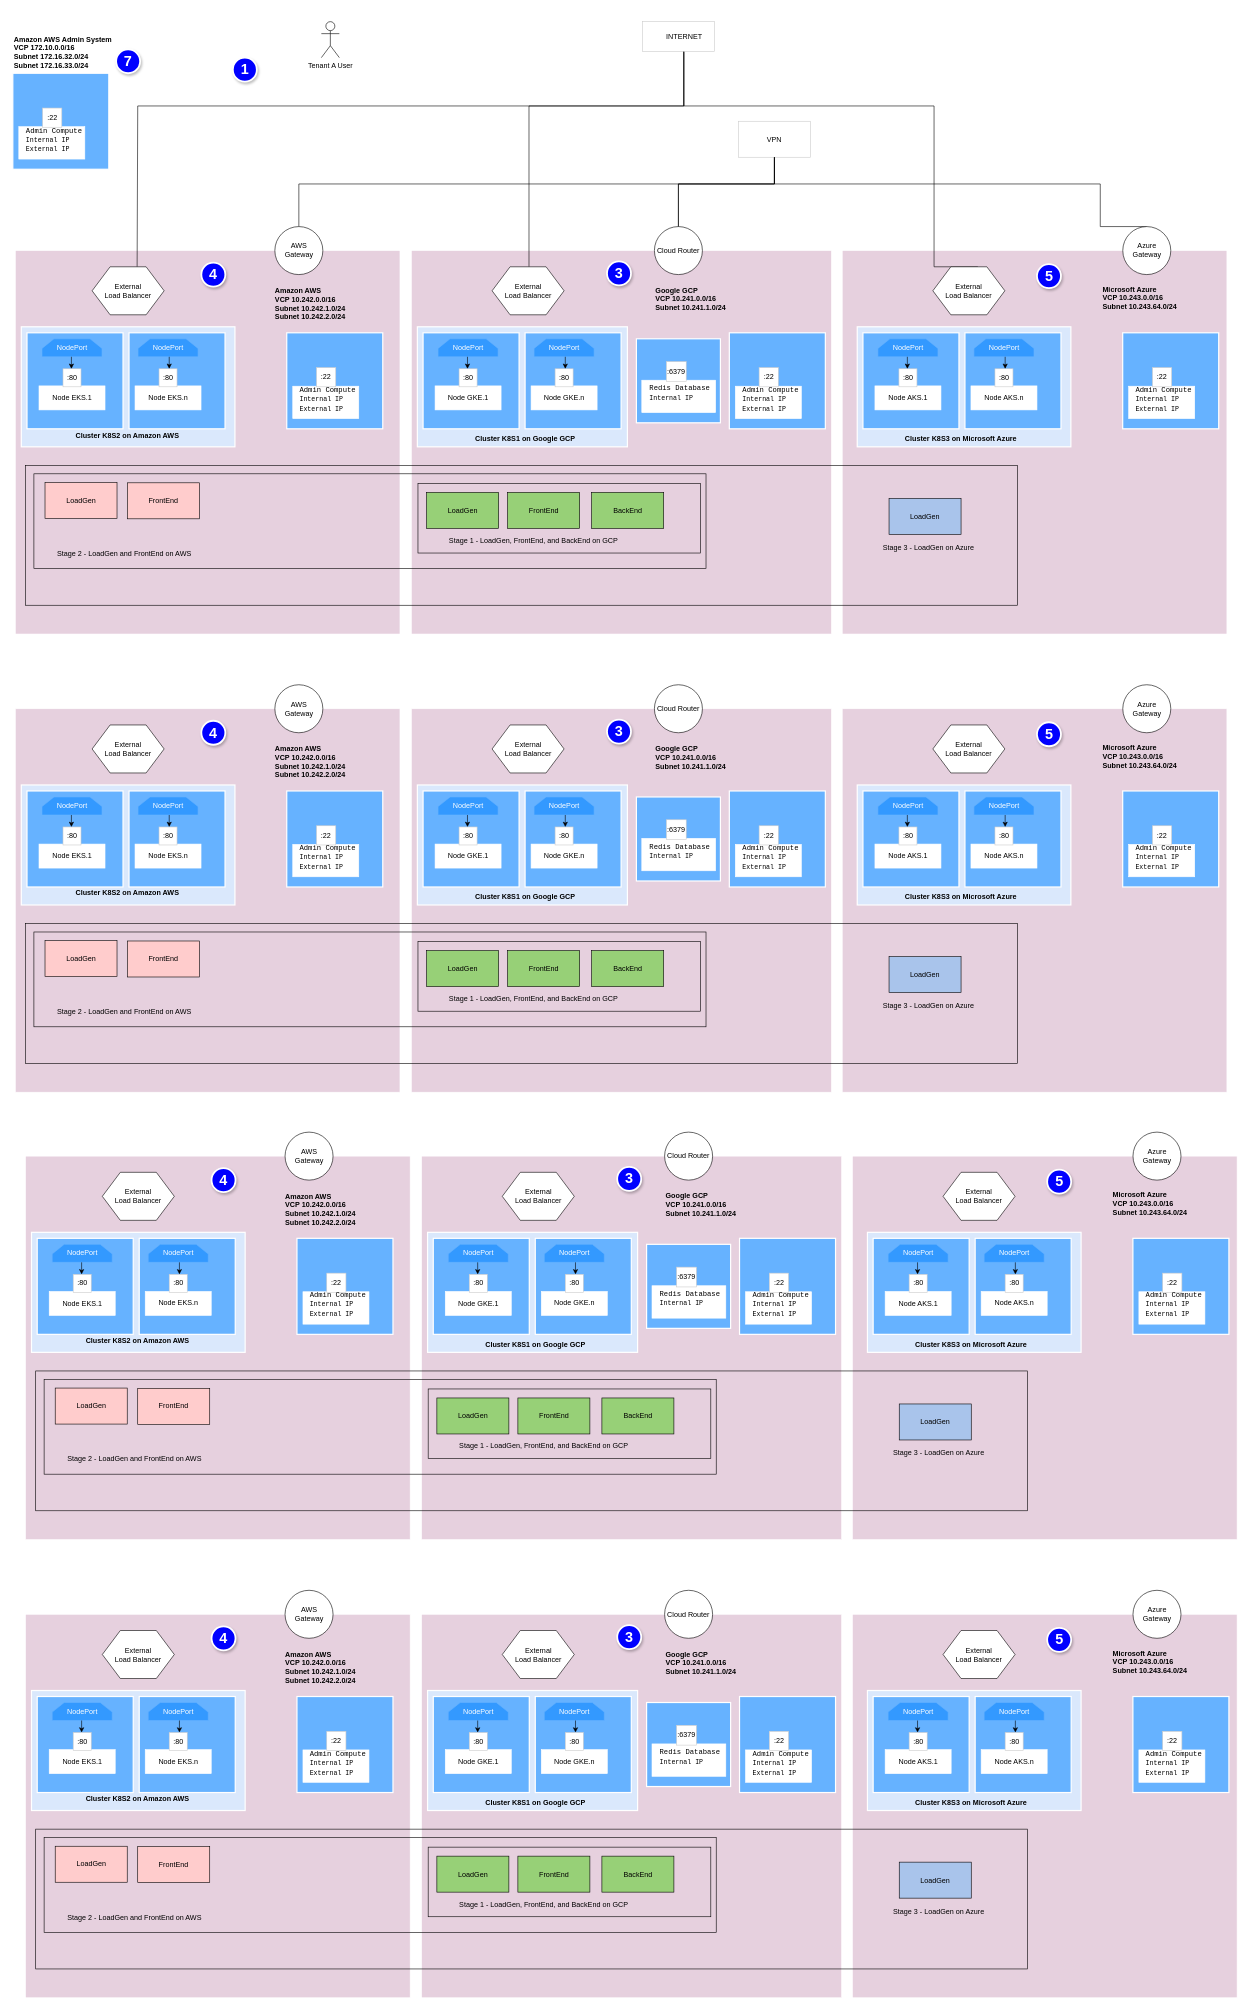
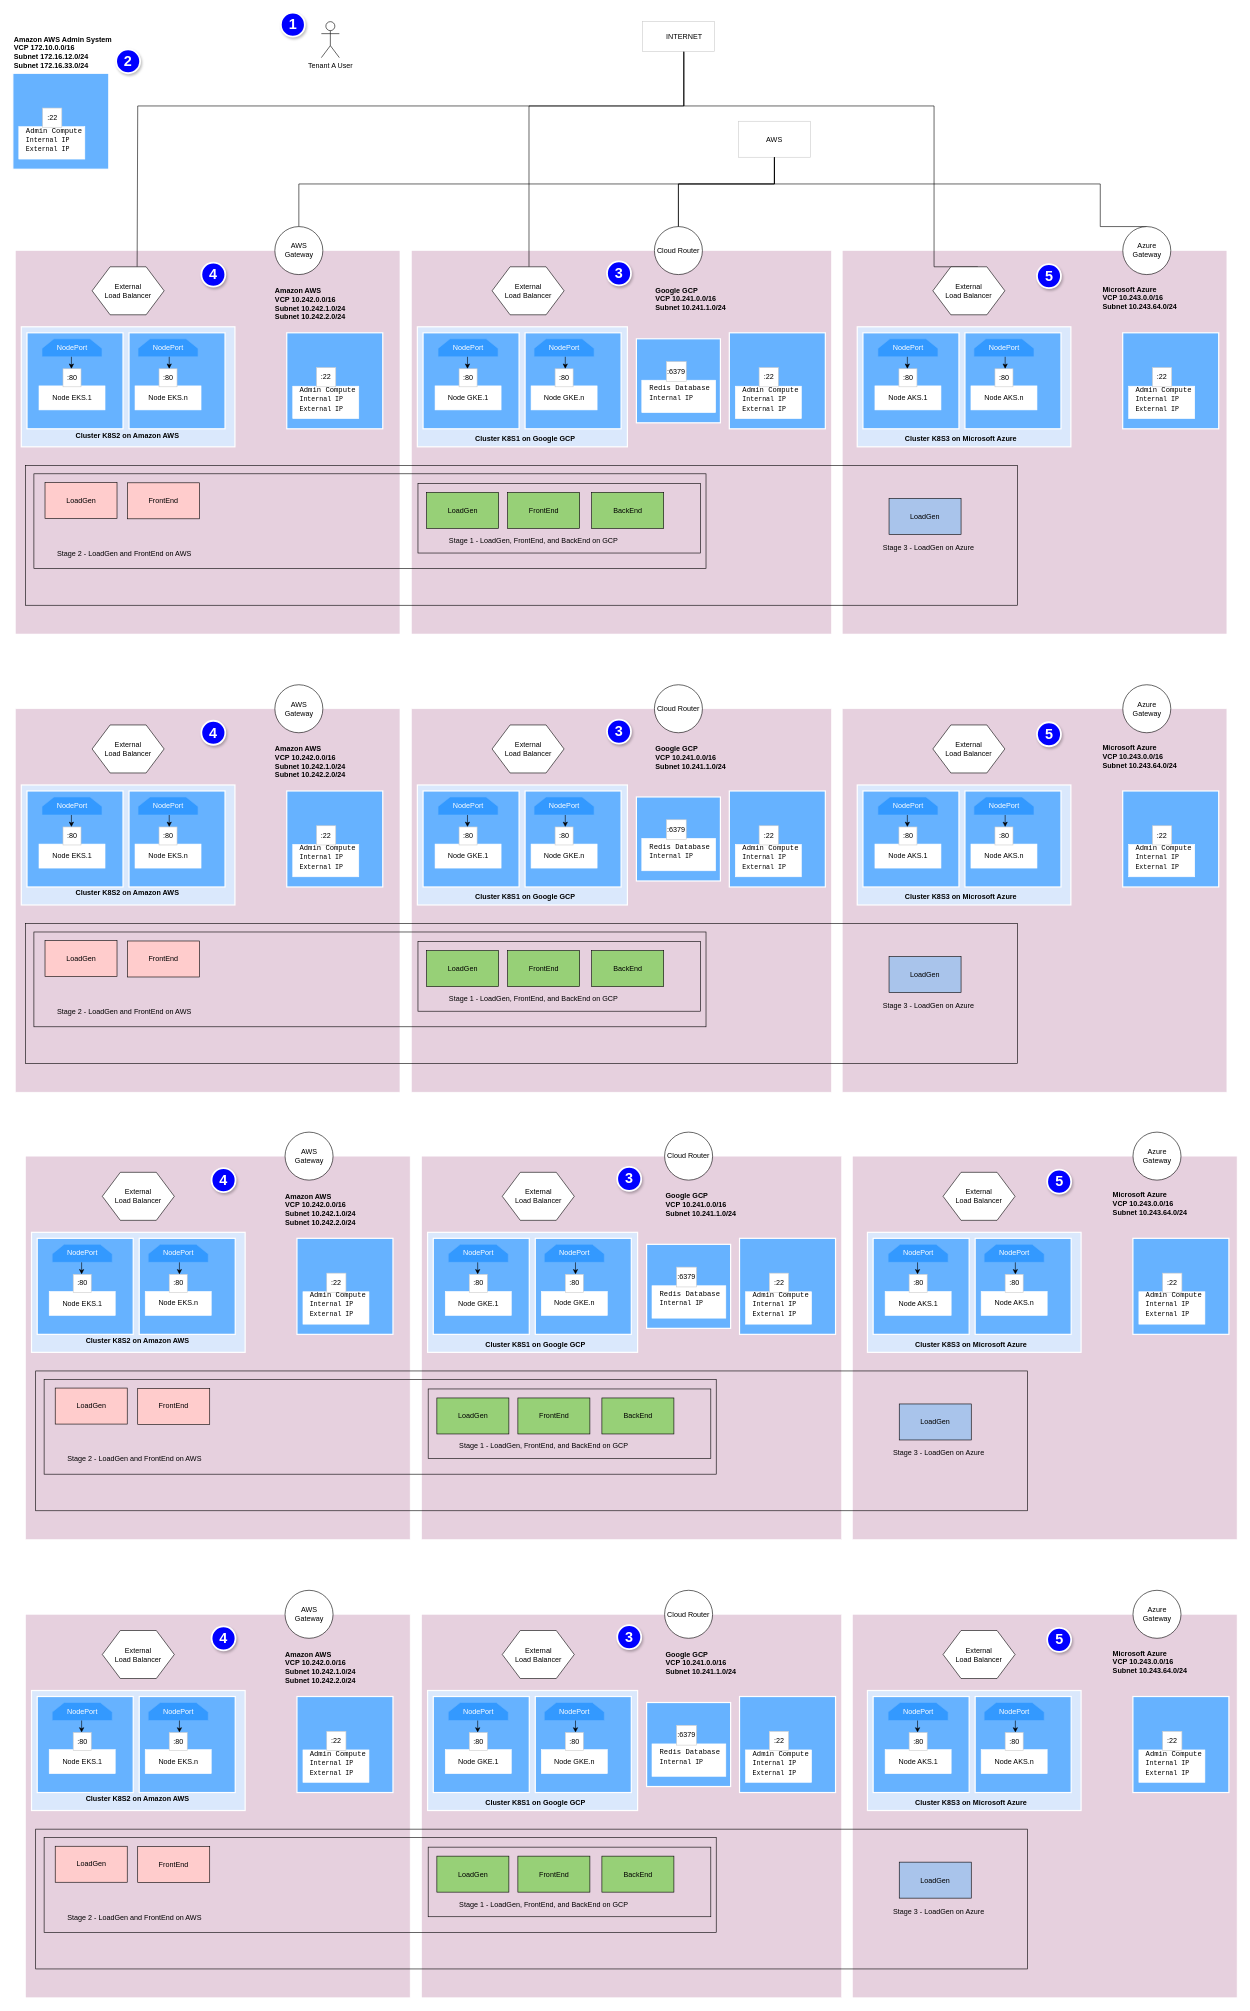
node "Amazon AWS Admin System VCP 172.10.0.0/16 Subnet 172.16.32.0/24 Subnet 172.16.33.0/24": label "Amazon AWS Admin System VCP 172.10.0.0/16 Subnet 172.16.32.0/24 Subnet 172.16.33.0/24" -> "Amazon AWS Admin System VCP 172.10.0.0/16 Subnet 172.16.12.0/24 Subnet 172.16.33.0/24"
node "7": label "7" -> "2"
node "1": moved (245, 70) -> (293, 25)
node "VPN": label "VPN" -> "AWS"
